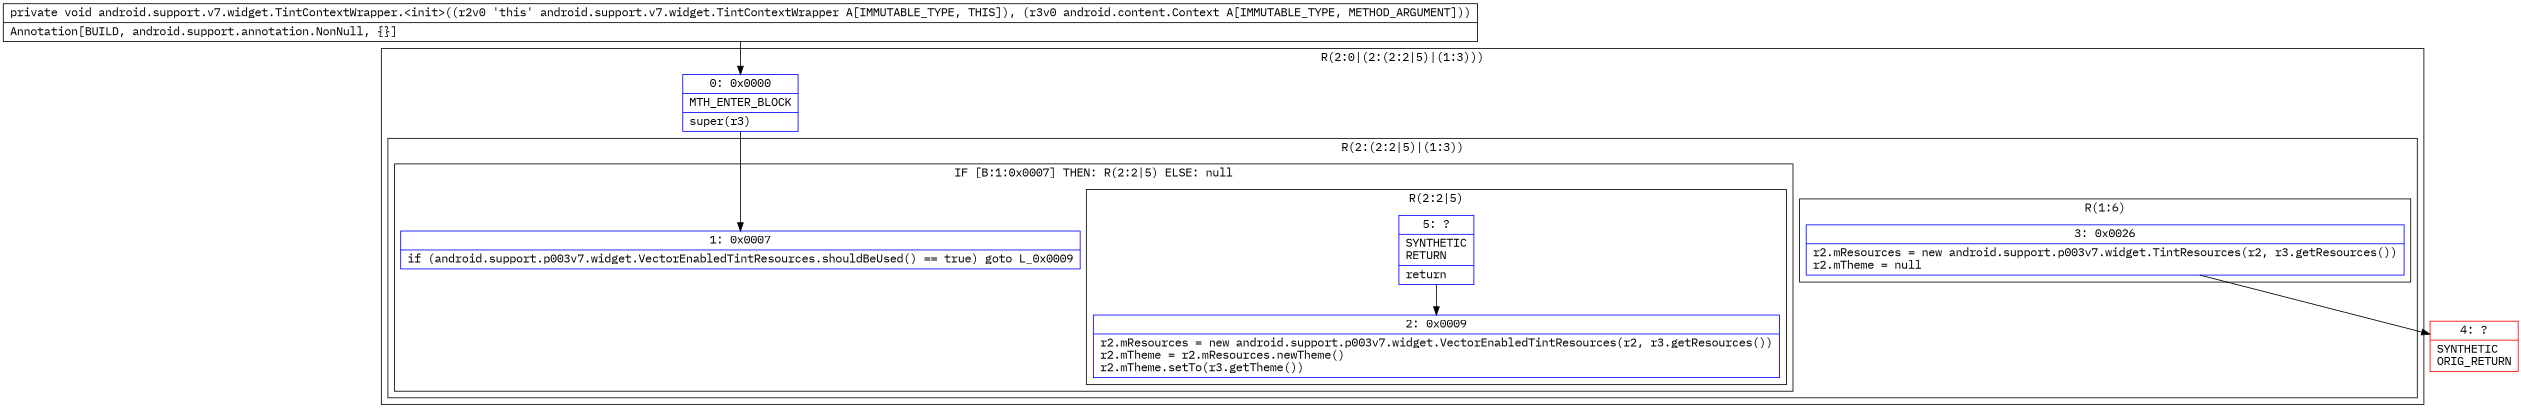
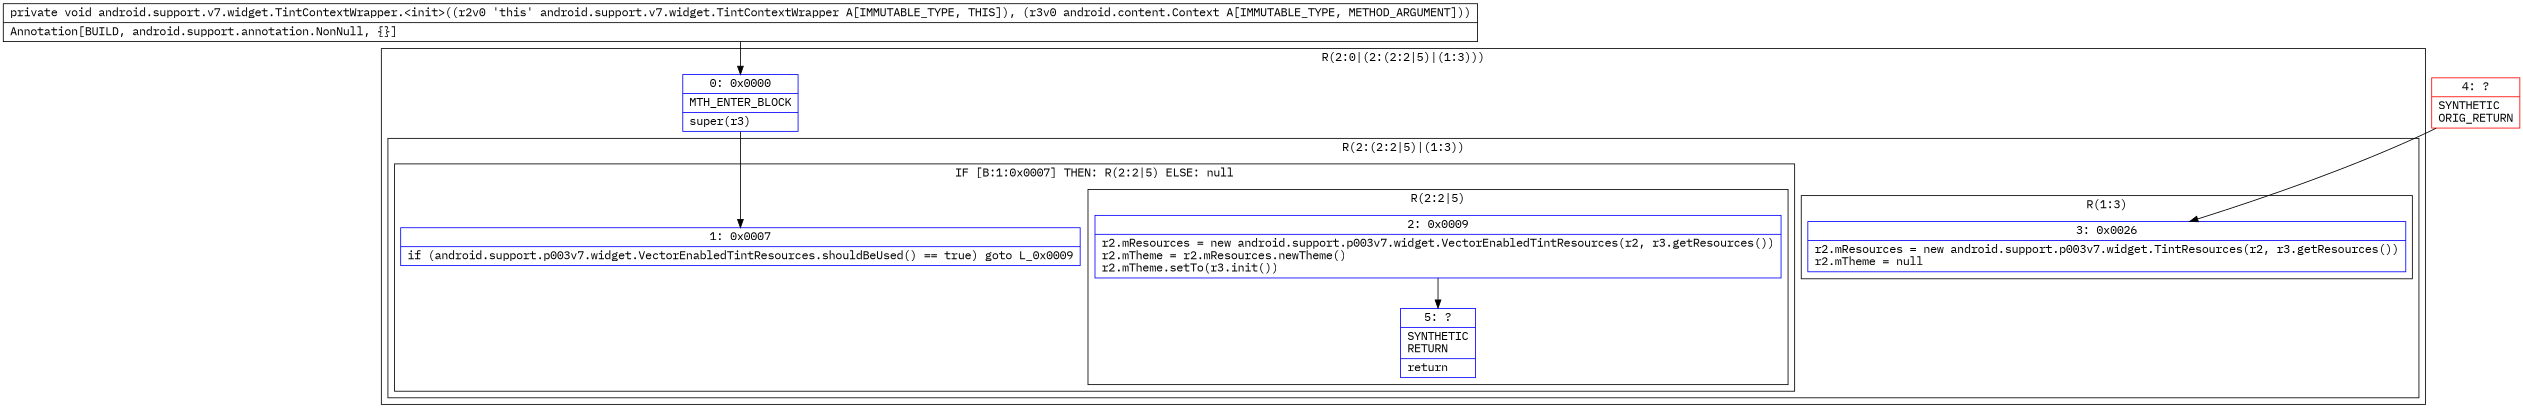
cluster "R(1:6)": label "R(1:6)" -> "R(1:3)"
edge "5: ?" -> "2: 0x0009": reversed
edge "3: 0x0026" -> "4: ?": reversed
node "2: 0x0009": text "r2.mTheme.setTo(r3.getTheme())" -> "r2.mTheme.setTo(r3.init())"
